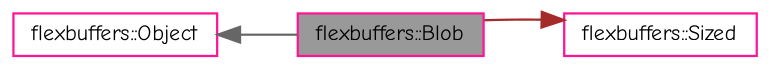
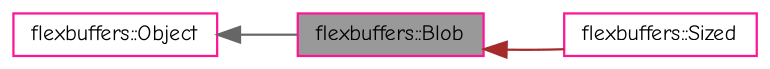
edge "flexbuffers::Blob" -> "flexbuffers::Sized": reversed
